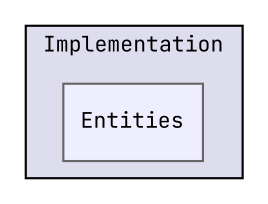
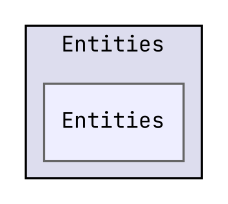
cluster "Implementation": label "Implementation" -> "Entities"
